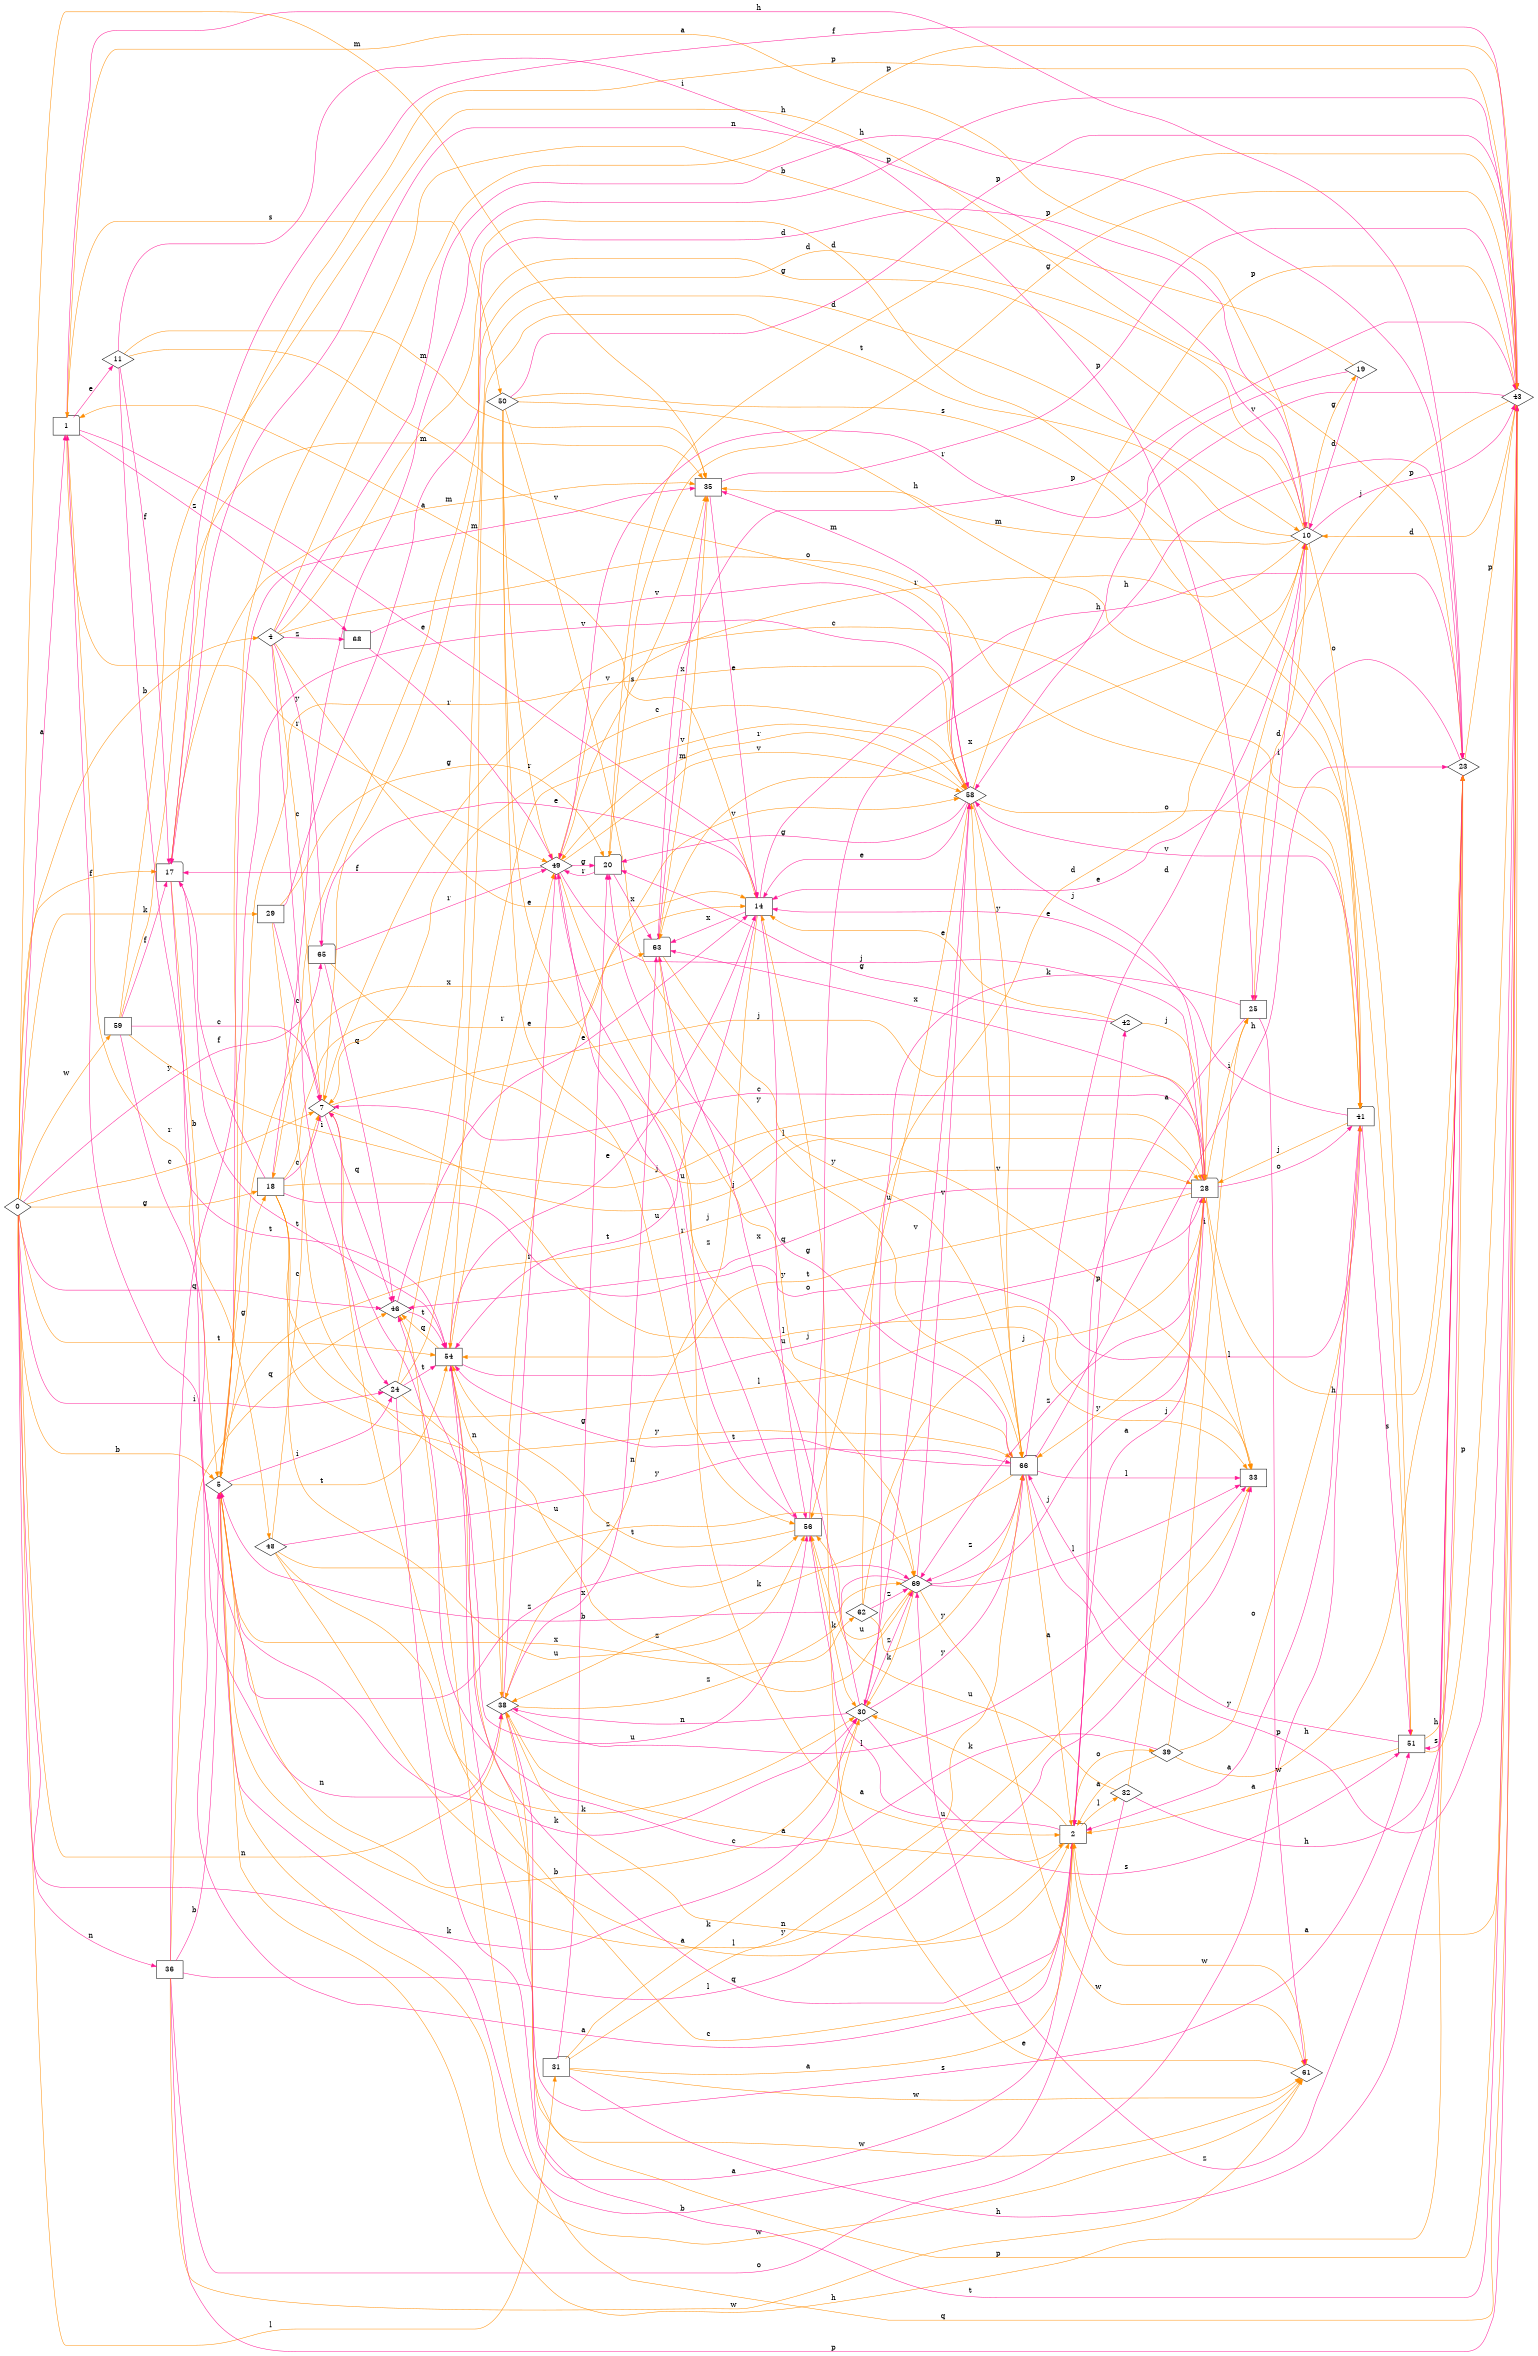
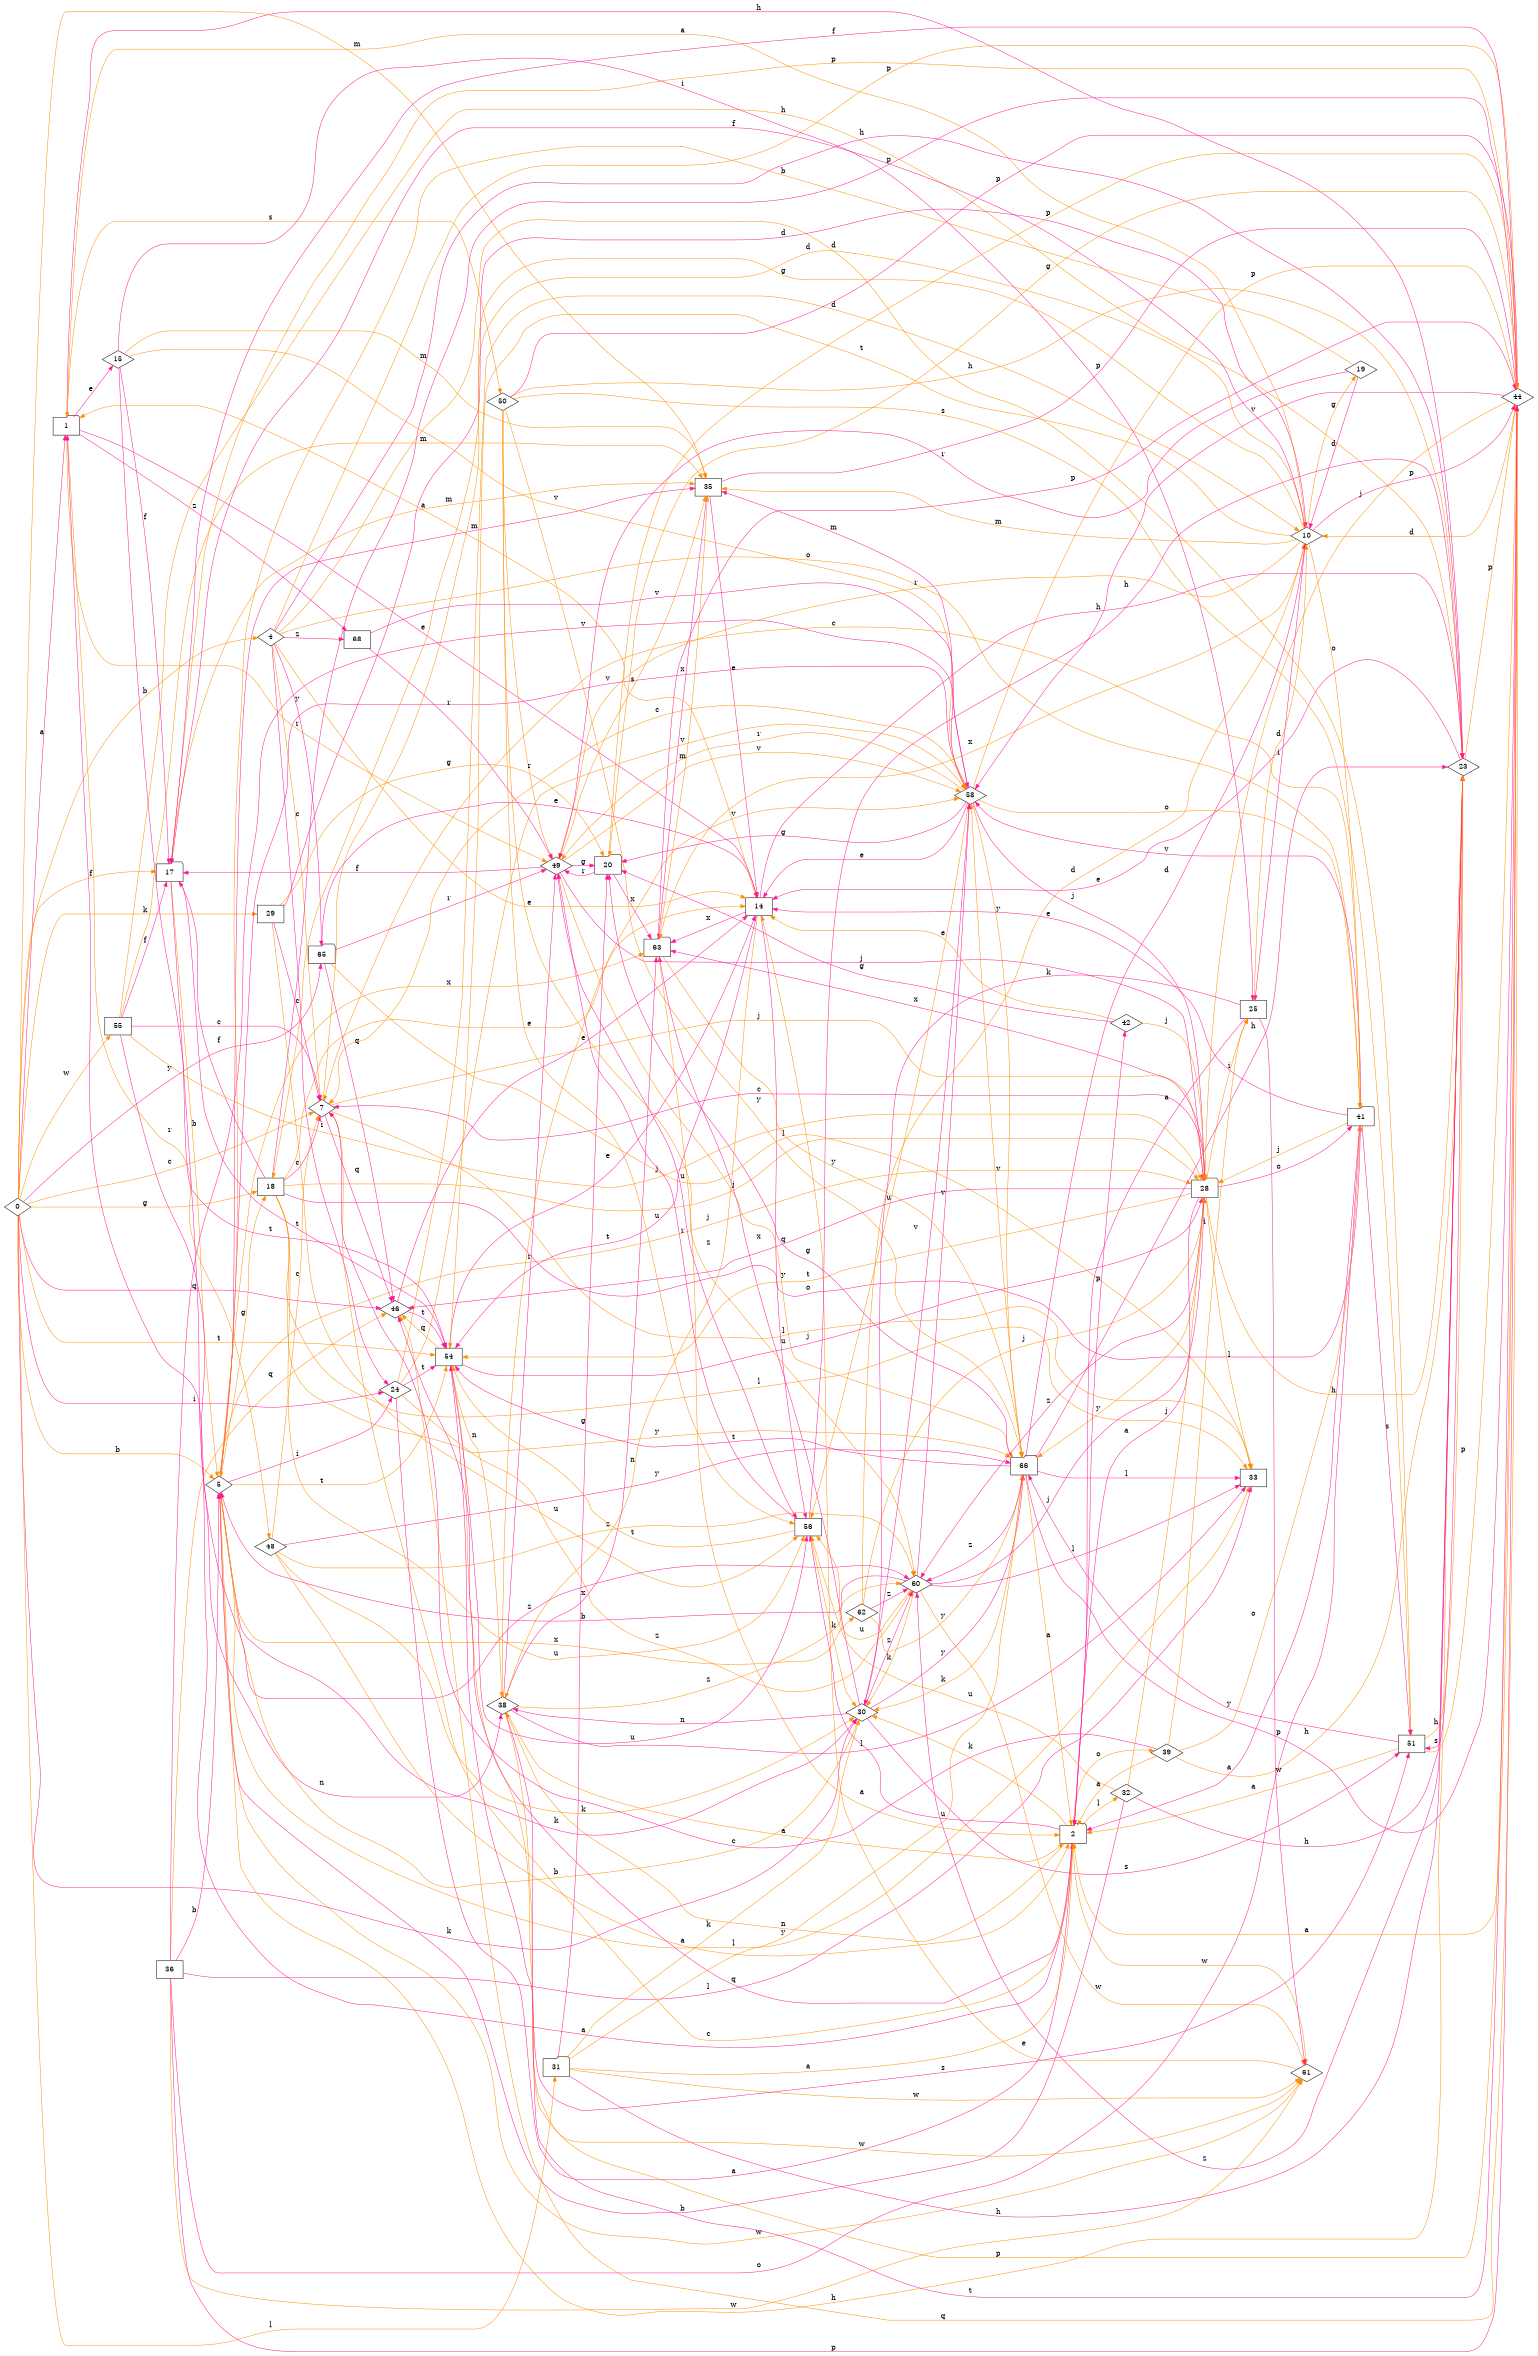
edge "10" -> "17": label "n" -> "f"
node "11": label "11" -> "15"
node "43": label "43" -> "44"
edge "50" -> "41": now "50" -> "23"
edge "5" -> "58": color darkorange -> deeppink
node "59": label "59" -> "55"
edge "54" -> "49": removed, label "r"
node "69": label "69" -> "60"
edge "66" -> "38": now "66" -> "30"
edge "0" -> "36": removed, label "n"
edge "0" -> "38": removed, label "n"
